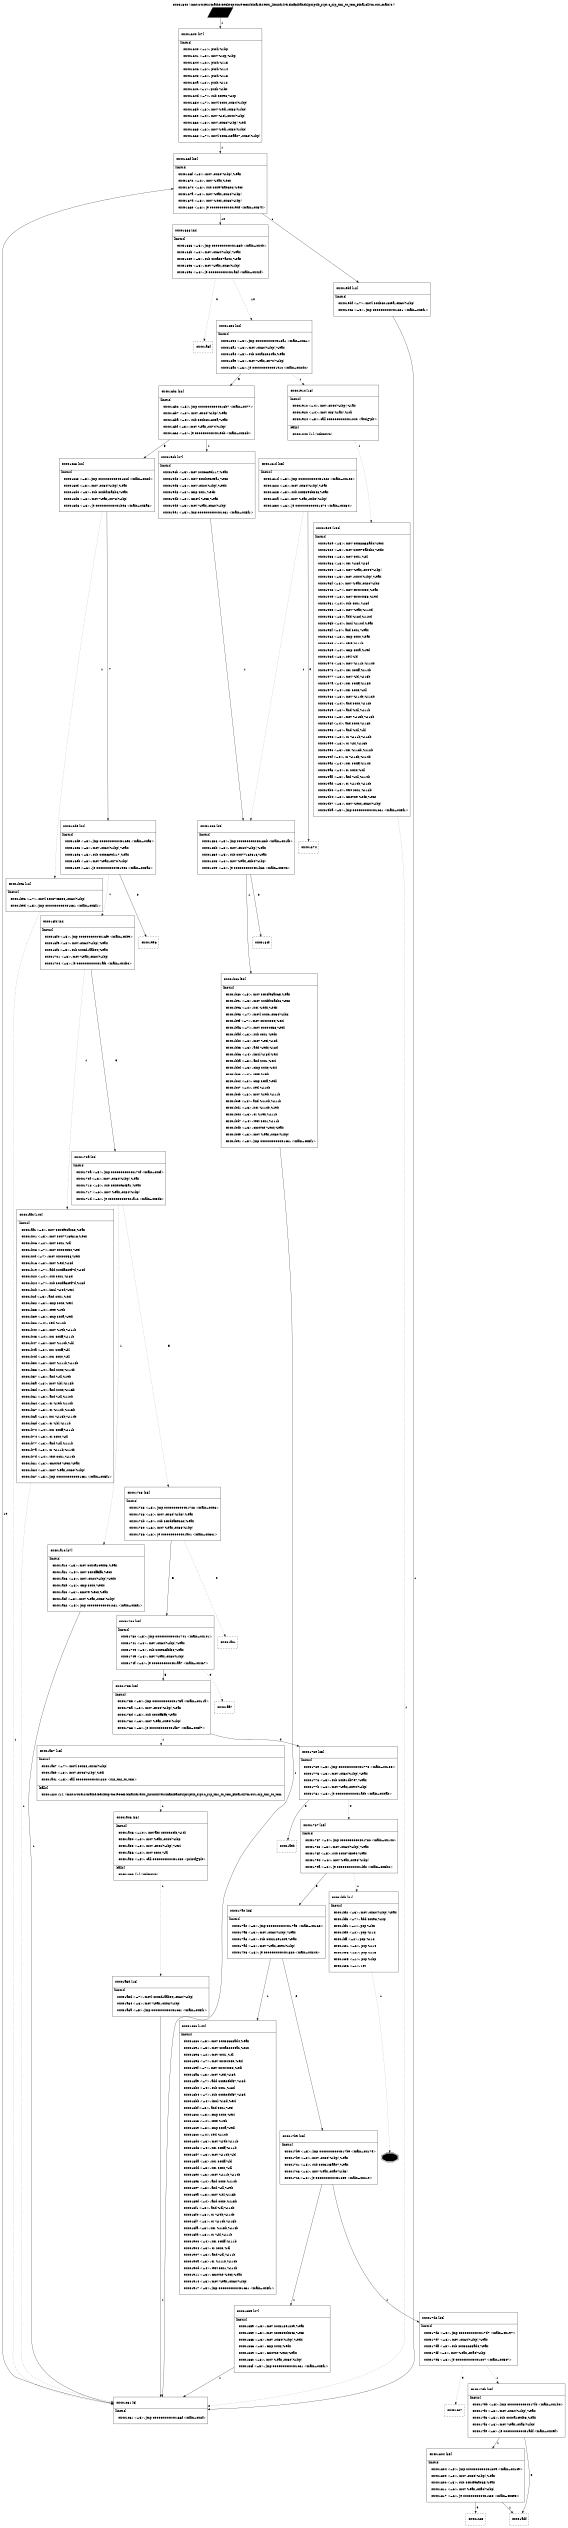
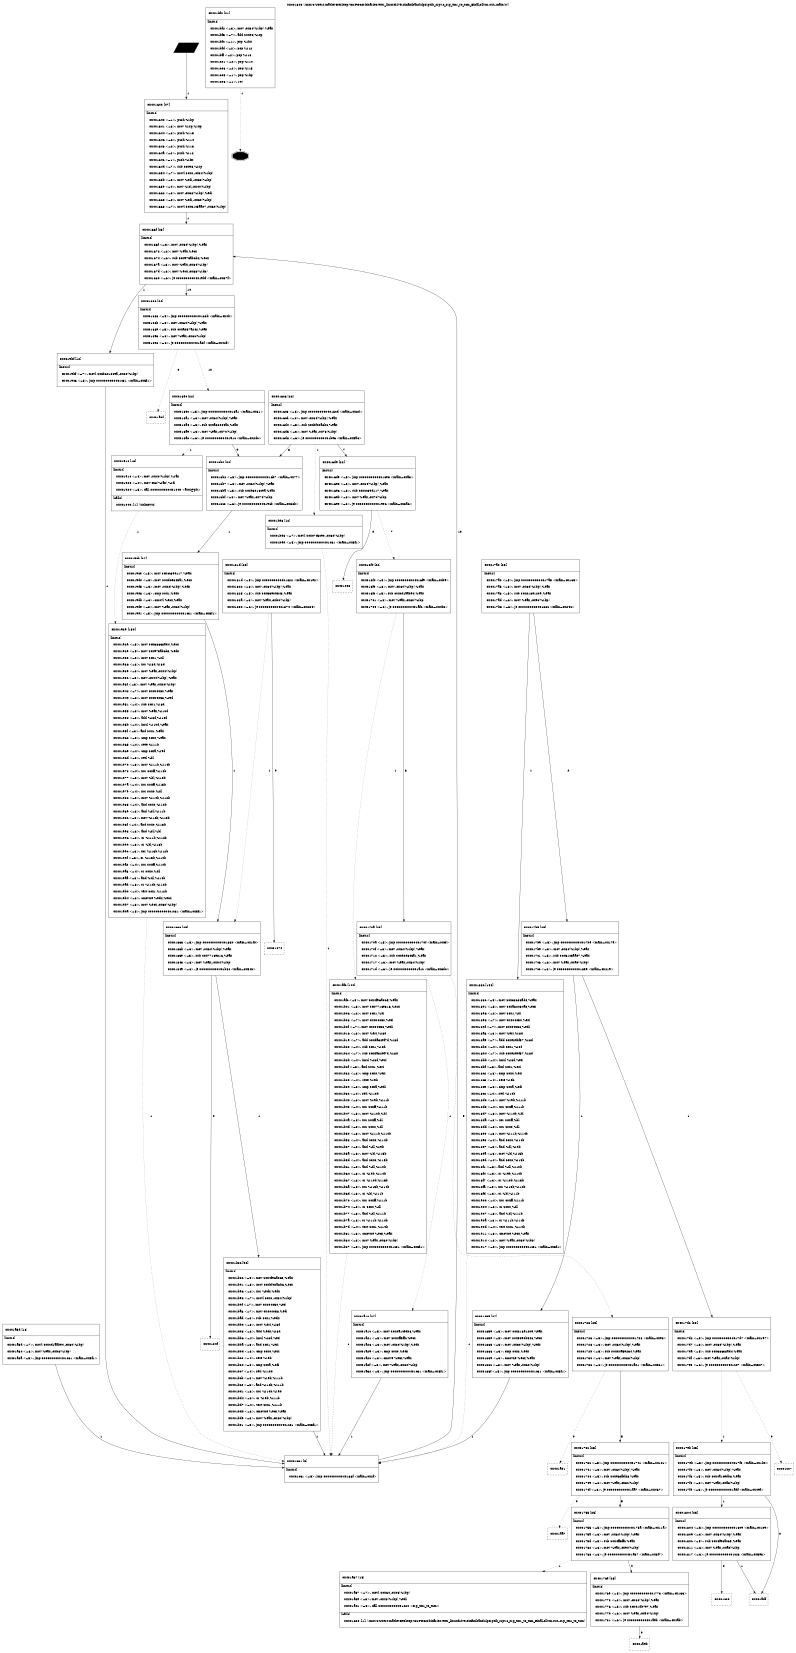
edge "0x4016b2 [22]" -> "0x4016c8 [22]": reversed
edge "0x40188c [144]" -> "0x401c31 [5]": added, label "1"
node "0x401a46 [23]": removed
node "0x401787 [25]": removed
